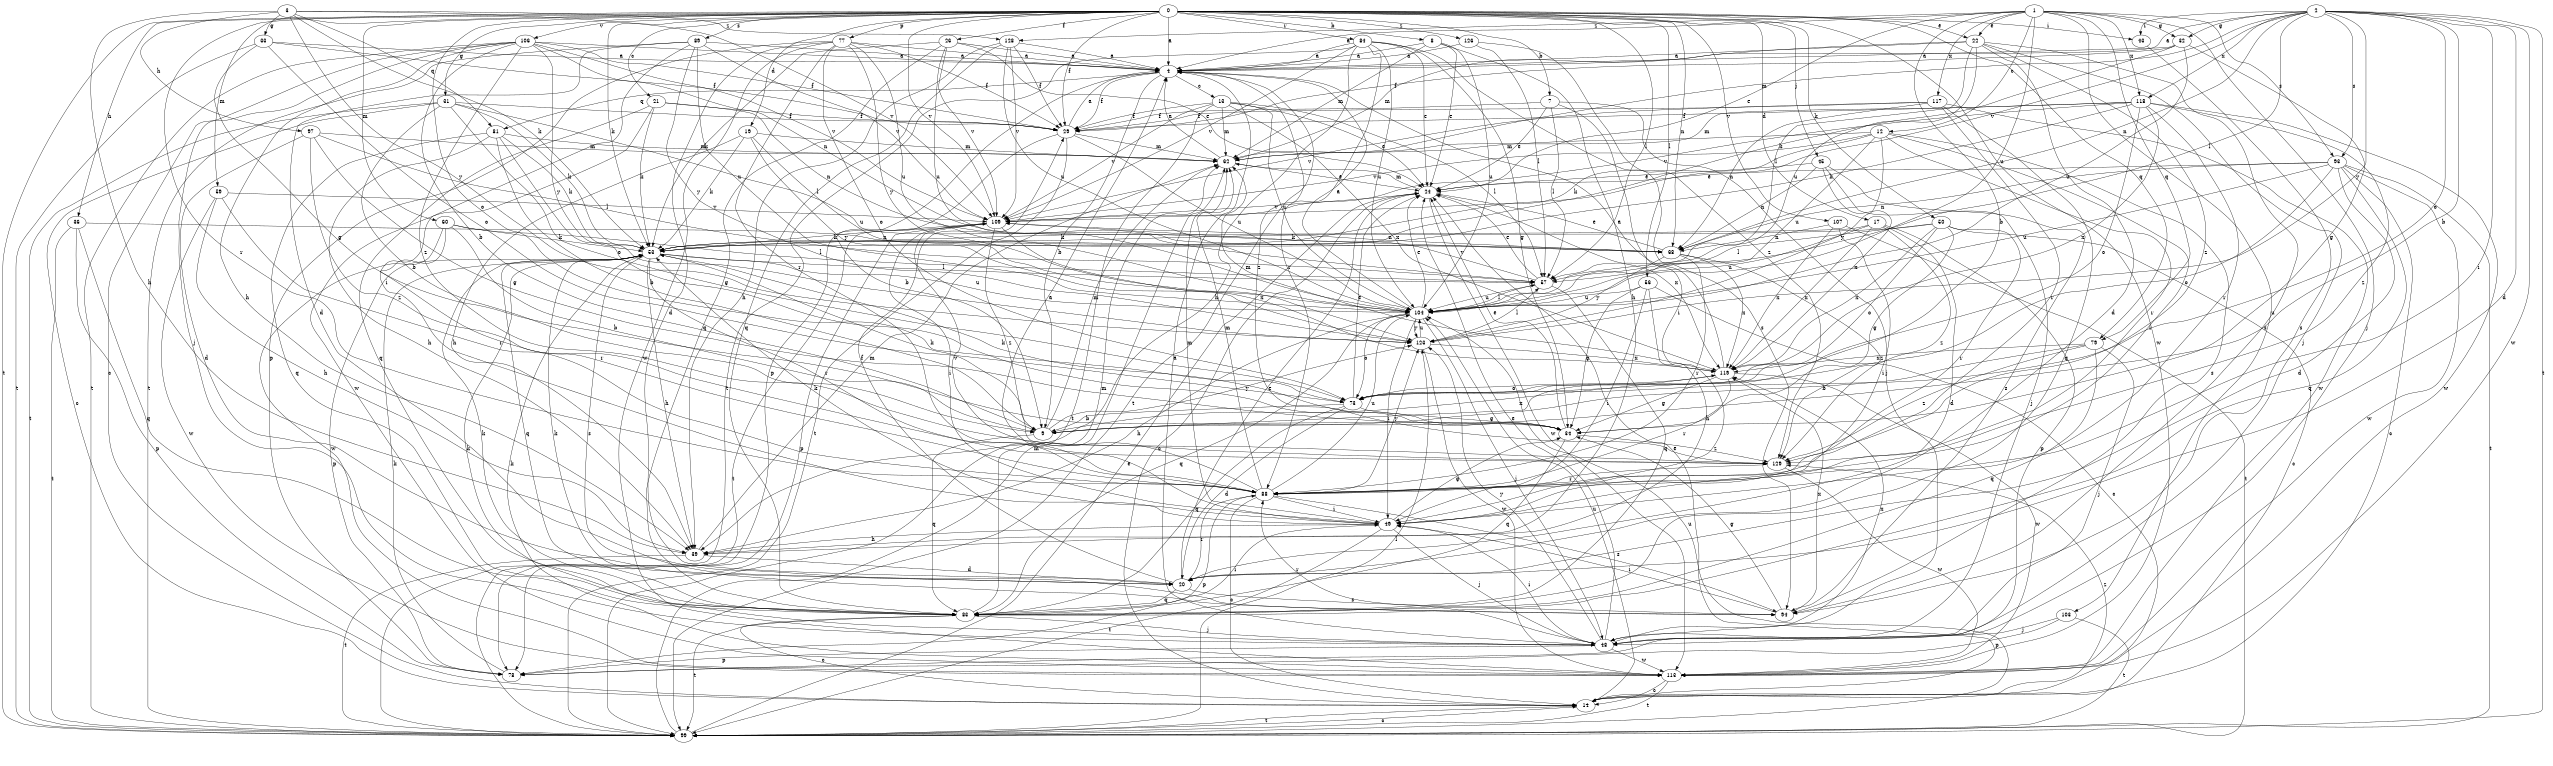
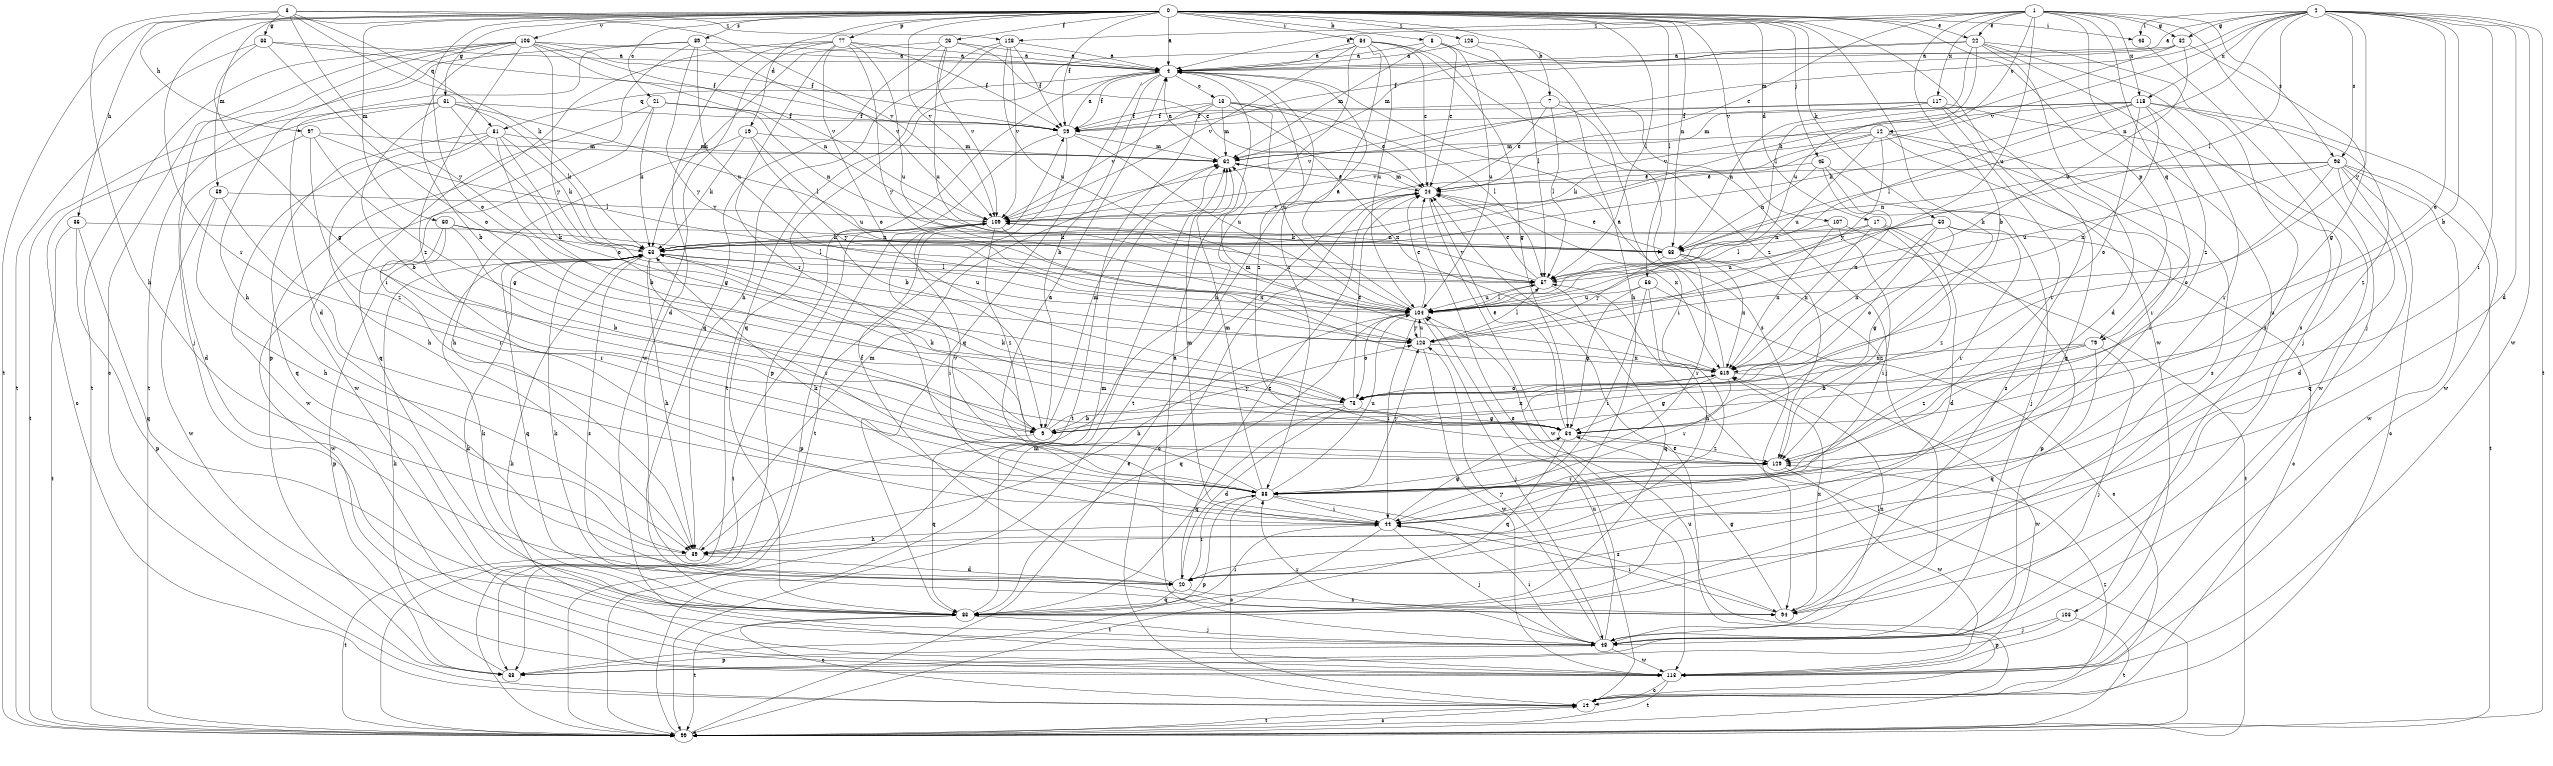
edge "0" -> "53": now "0" -> "34"
edge "0" -> "79": label "q" -> "p"
edge "118" -> "57": added, label "l"
edge "4" -> "83": added, label "q"
node "119": label "119" -> "619"
node "49": label "49" -> "44"
edge "81" -> "113": added, label "w"
node "78": label "78" -> "38"
edge "99" -> "123": now "99" -> "57"
